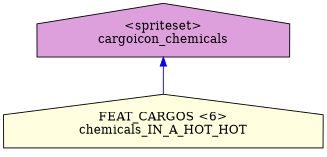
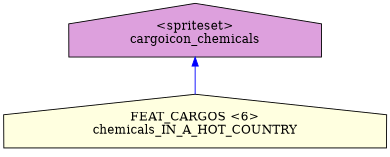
node "FEAT_CARGOS <6> chemicals_IN_A_HOT_HOT": label "FEAT_CARGOS <6> chemicals_IN_A_HOT_HOT" -> "FEAT_CARGOS <6> chemicals_IN_A_HOT_COUNTRY"
